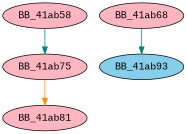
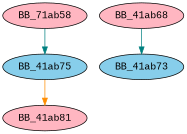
node "BB_41ab58": label "BB_41ab58" -> "BB_71ab58"
node "BB_41ab75": fillcolor lightpink -> skyblue
node "BB_41ab93": label "BB_41ab93" -> "BB_41ab73"
